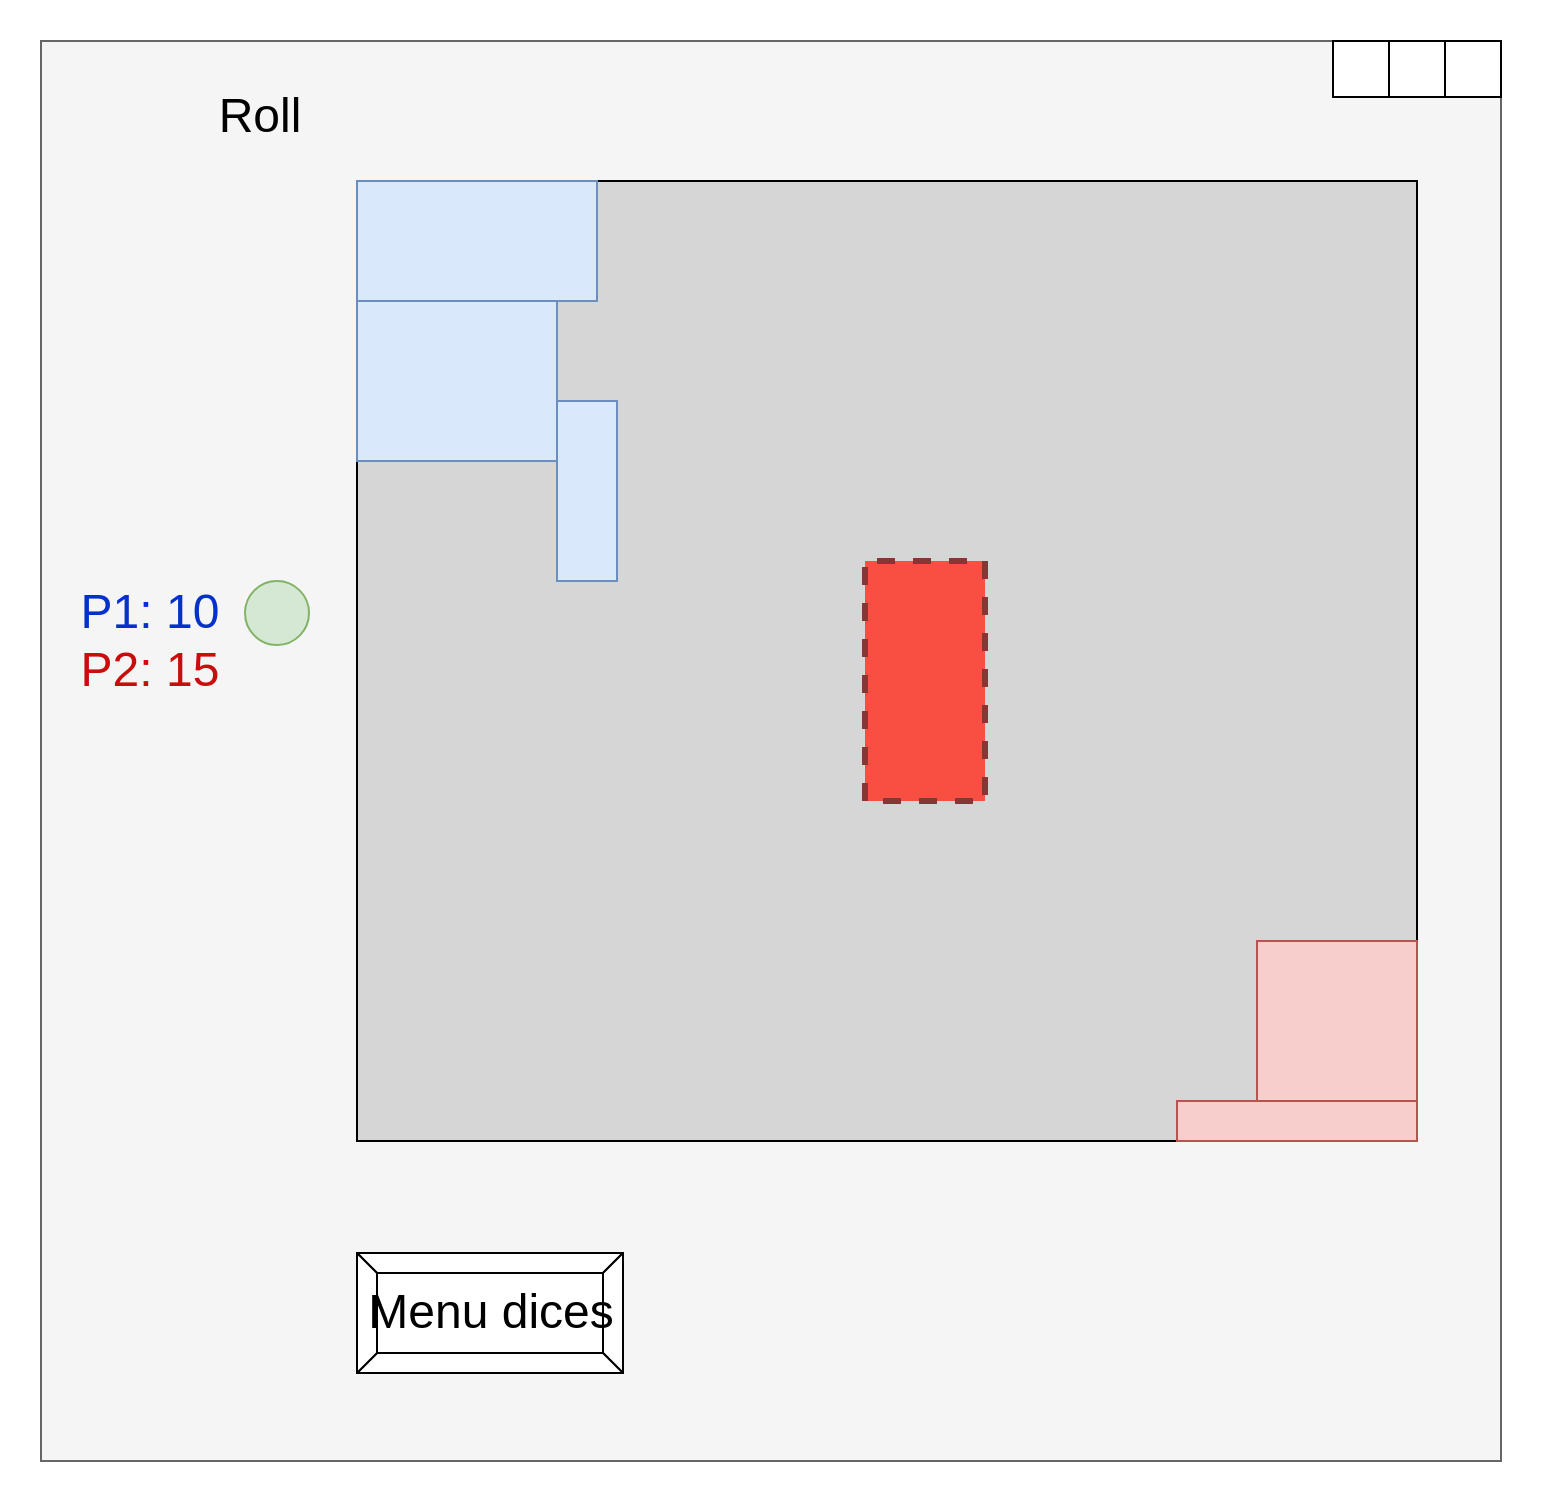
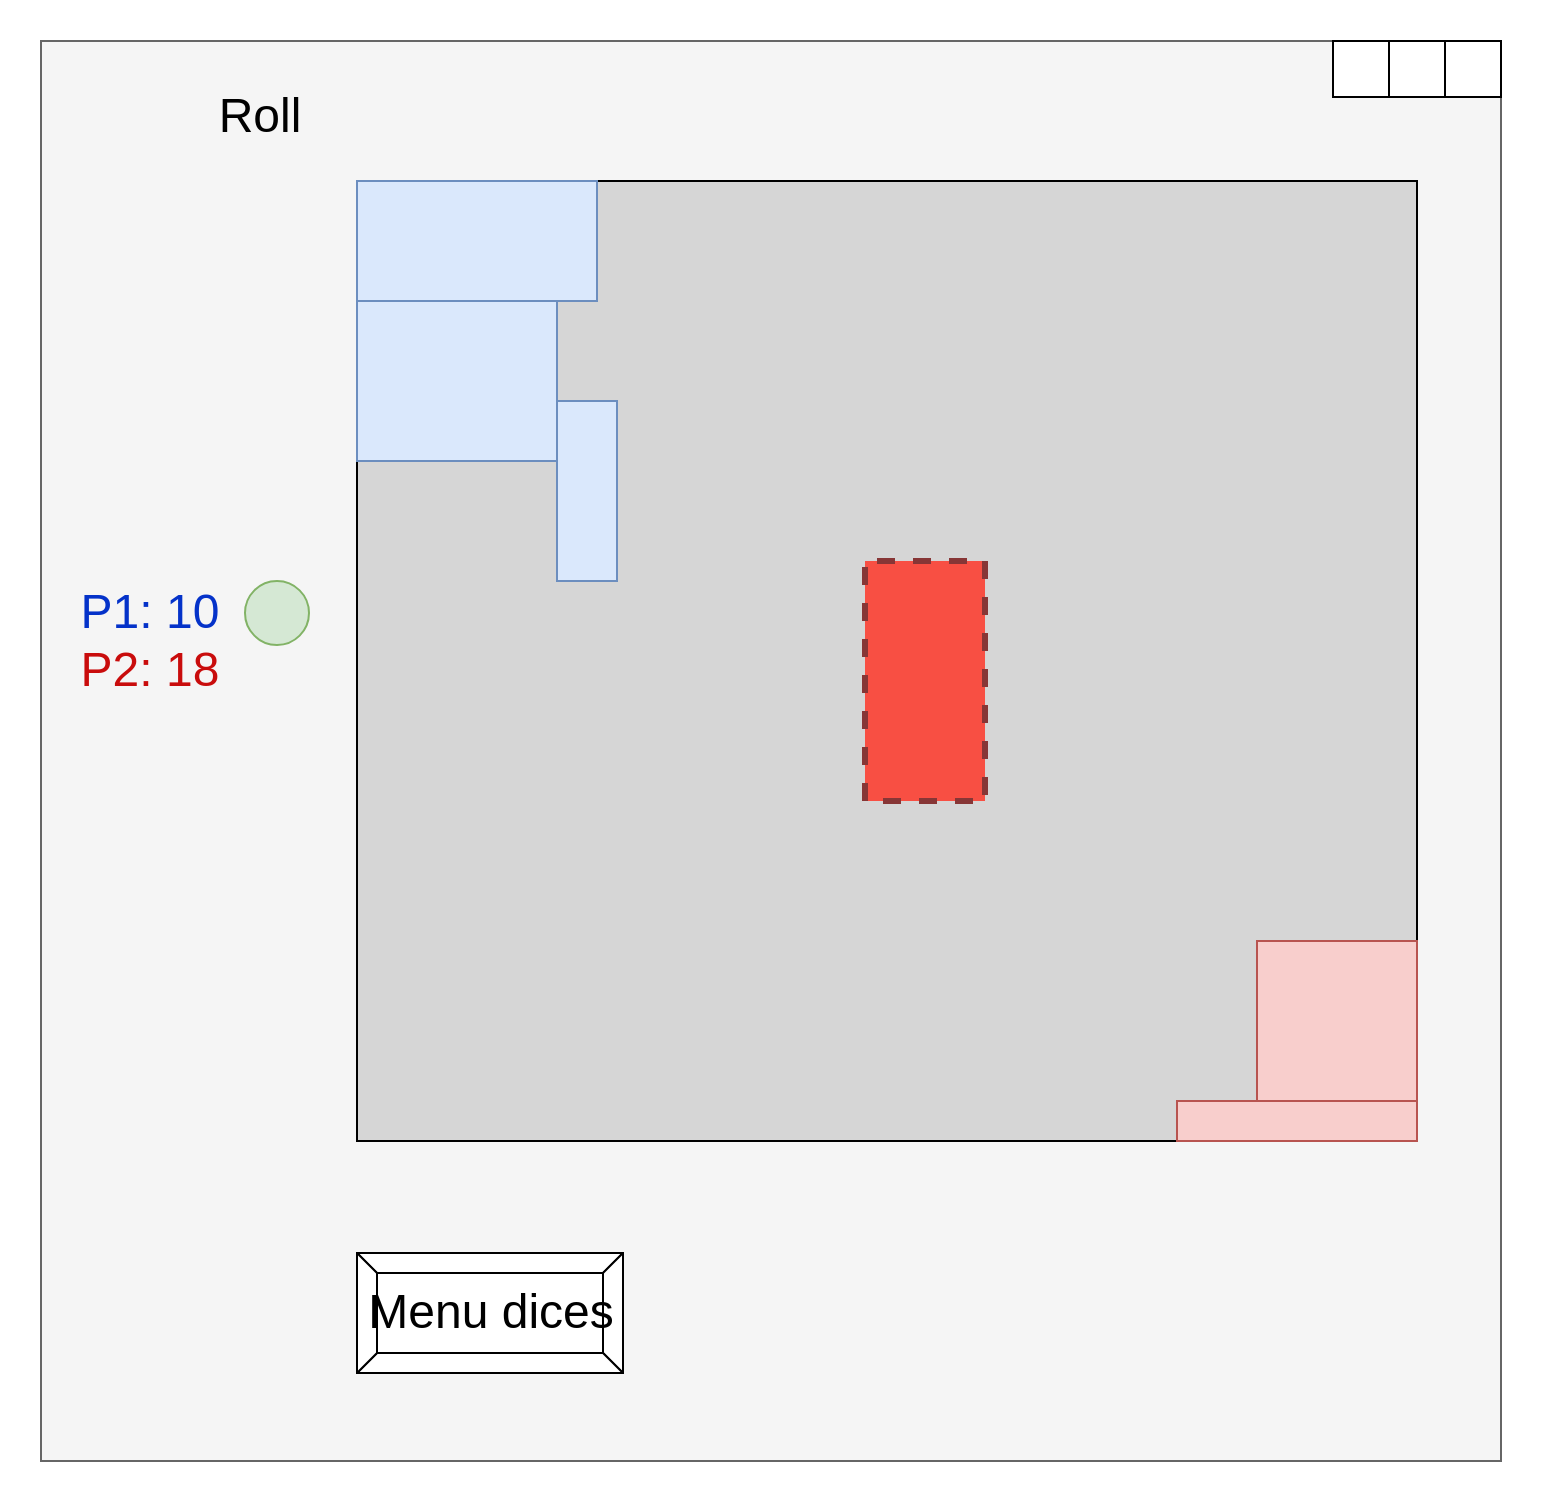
node "P1: 10 P2: 15": label "P1: 10 P2: 15" -> "P1: 10 P2: 18"
